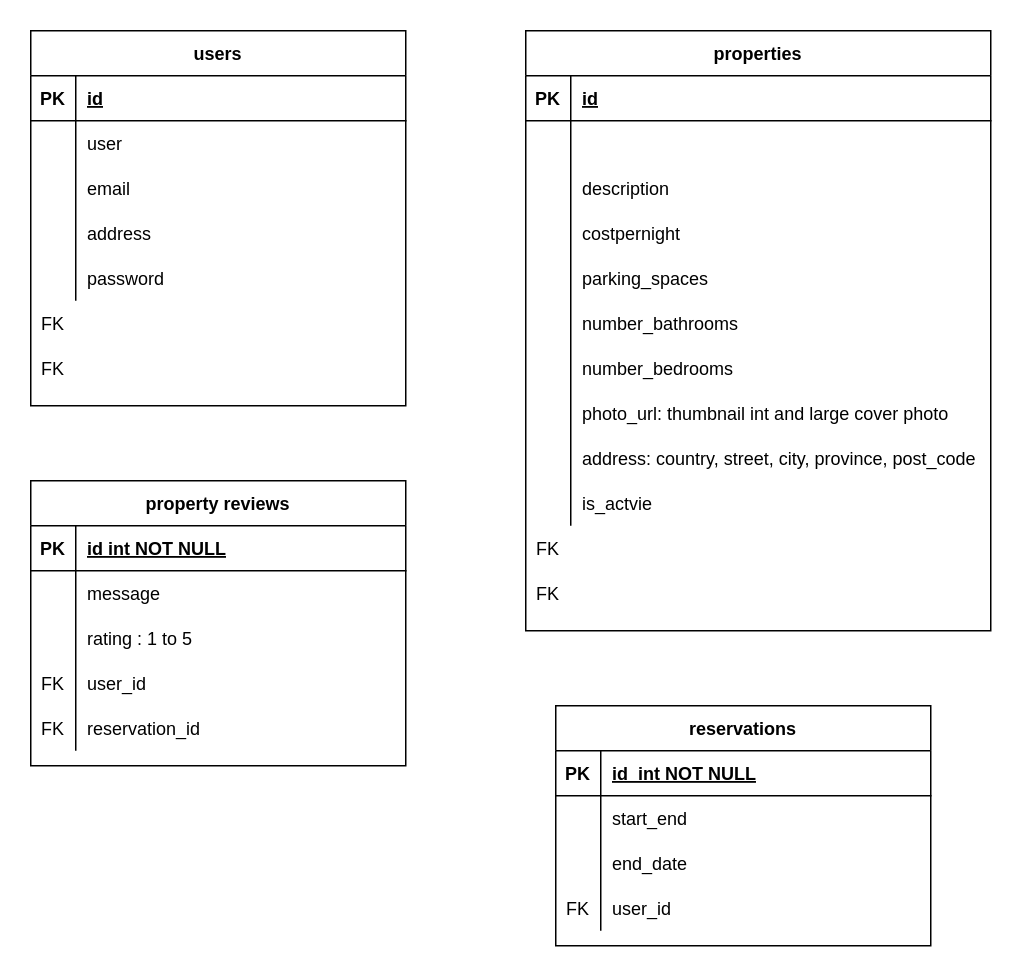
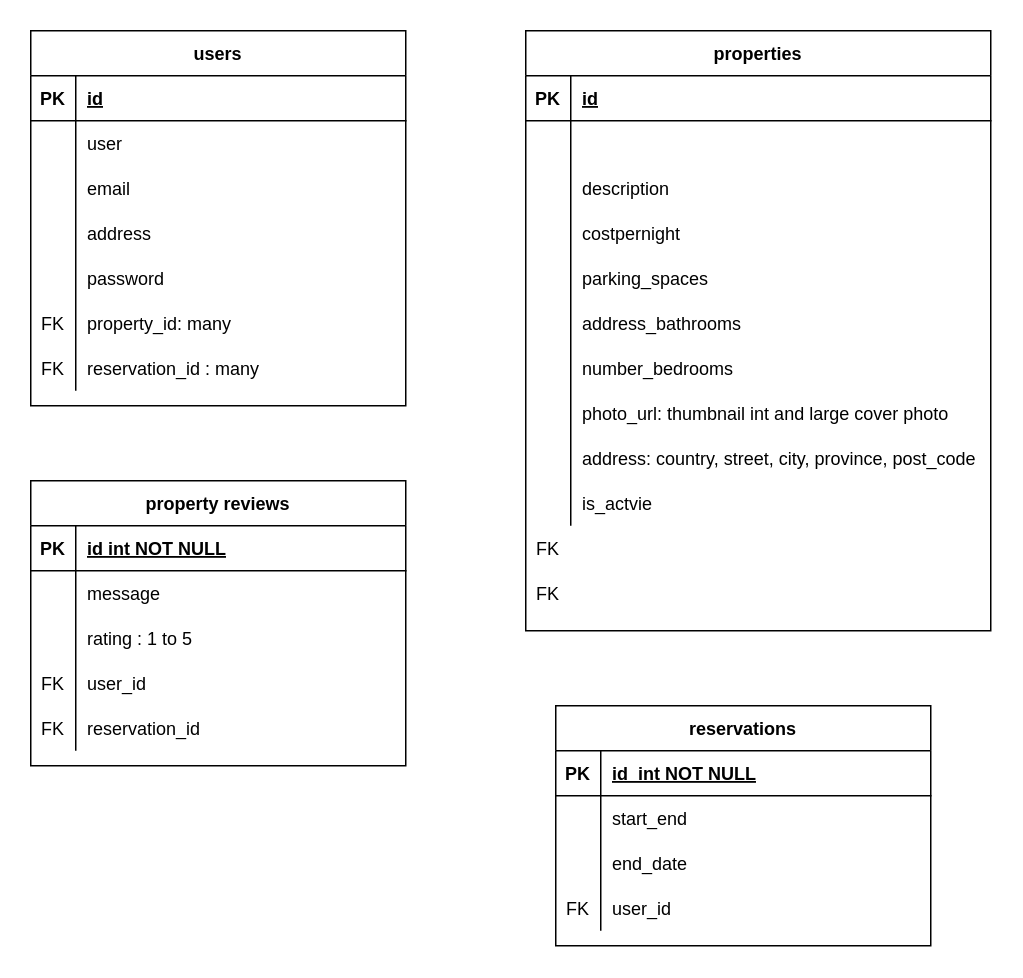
node "property_id: many": added
node "number_bathrooms": label "number_bathrooms" -> "address_bathrooms"
node "reservation_id : many": added
